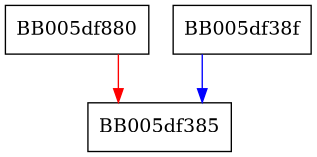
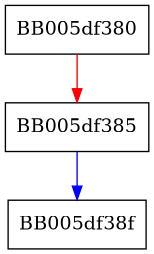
node "BB005df880": label "BB005df880" -> "BB005df380"
edge "BB005df38f" -> "BB005df385": reversed
